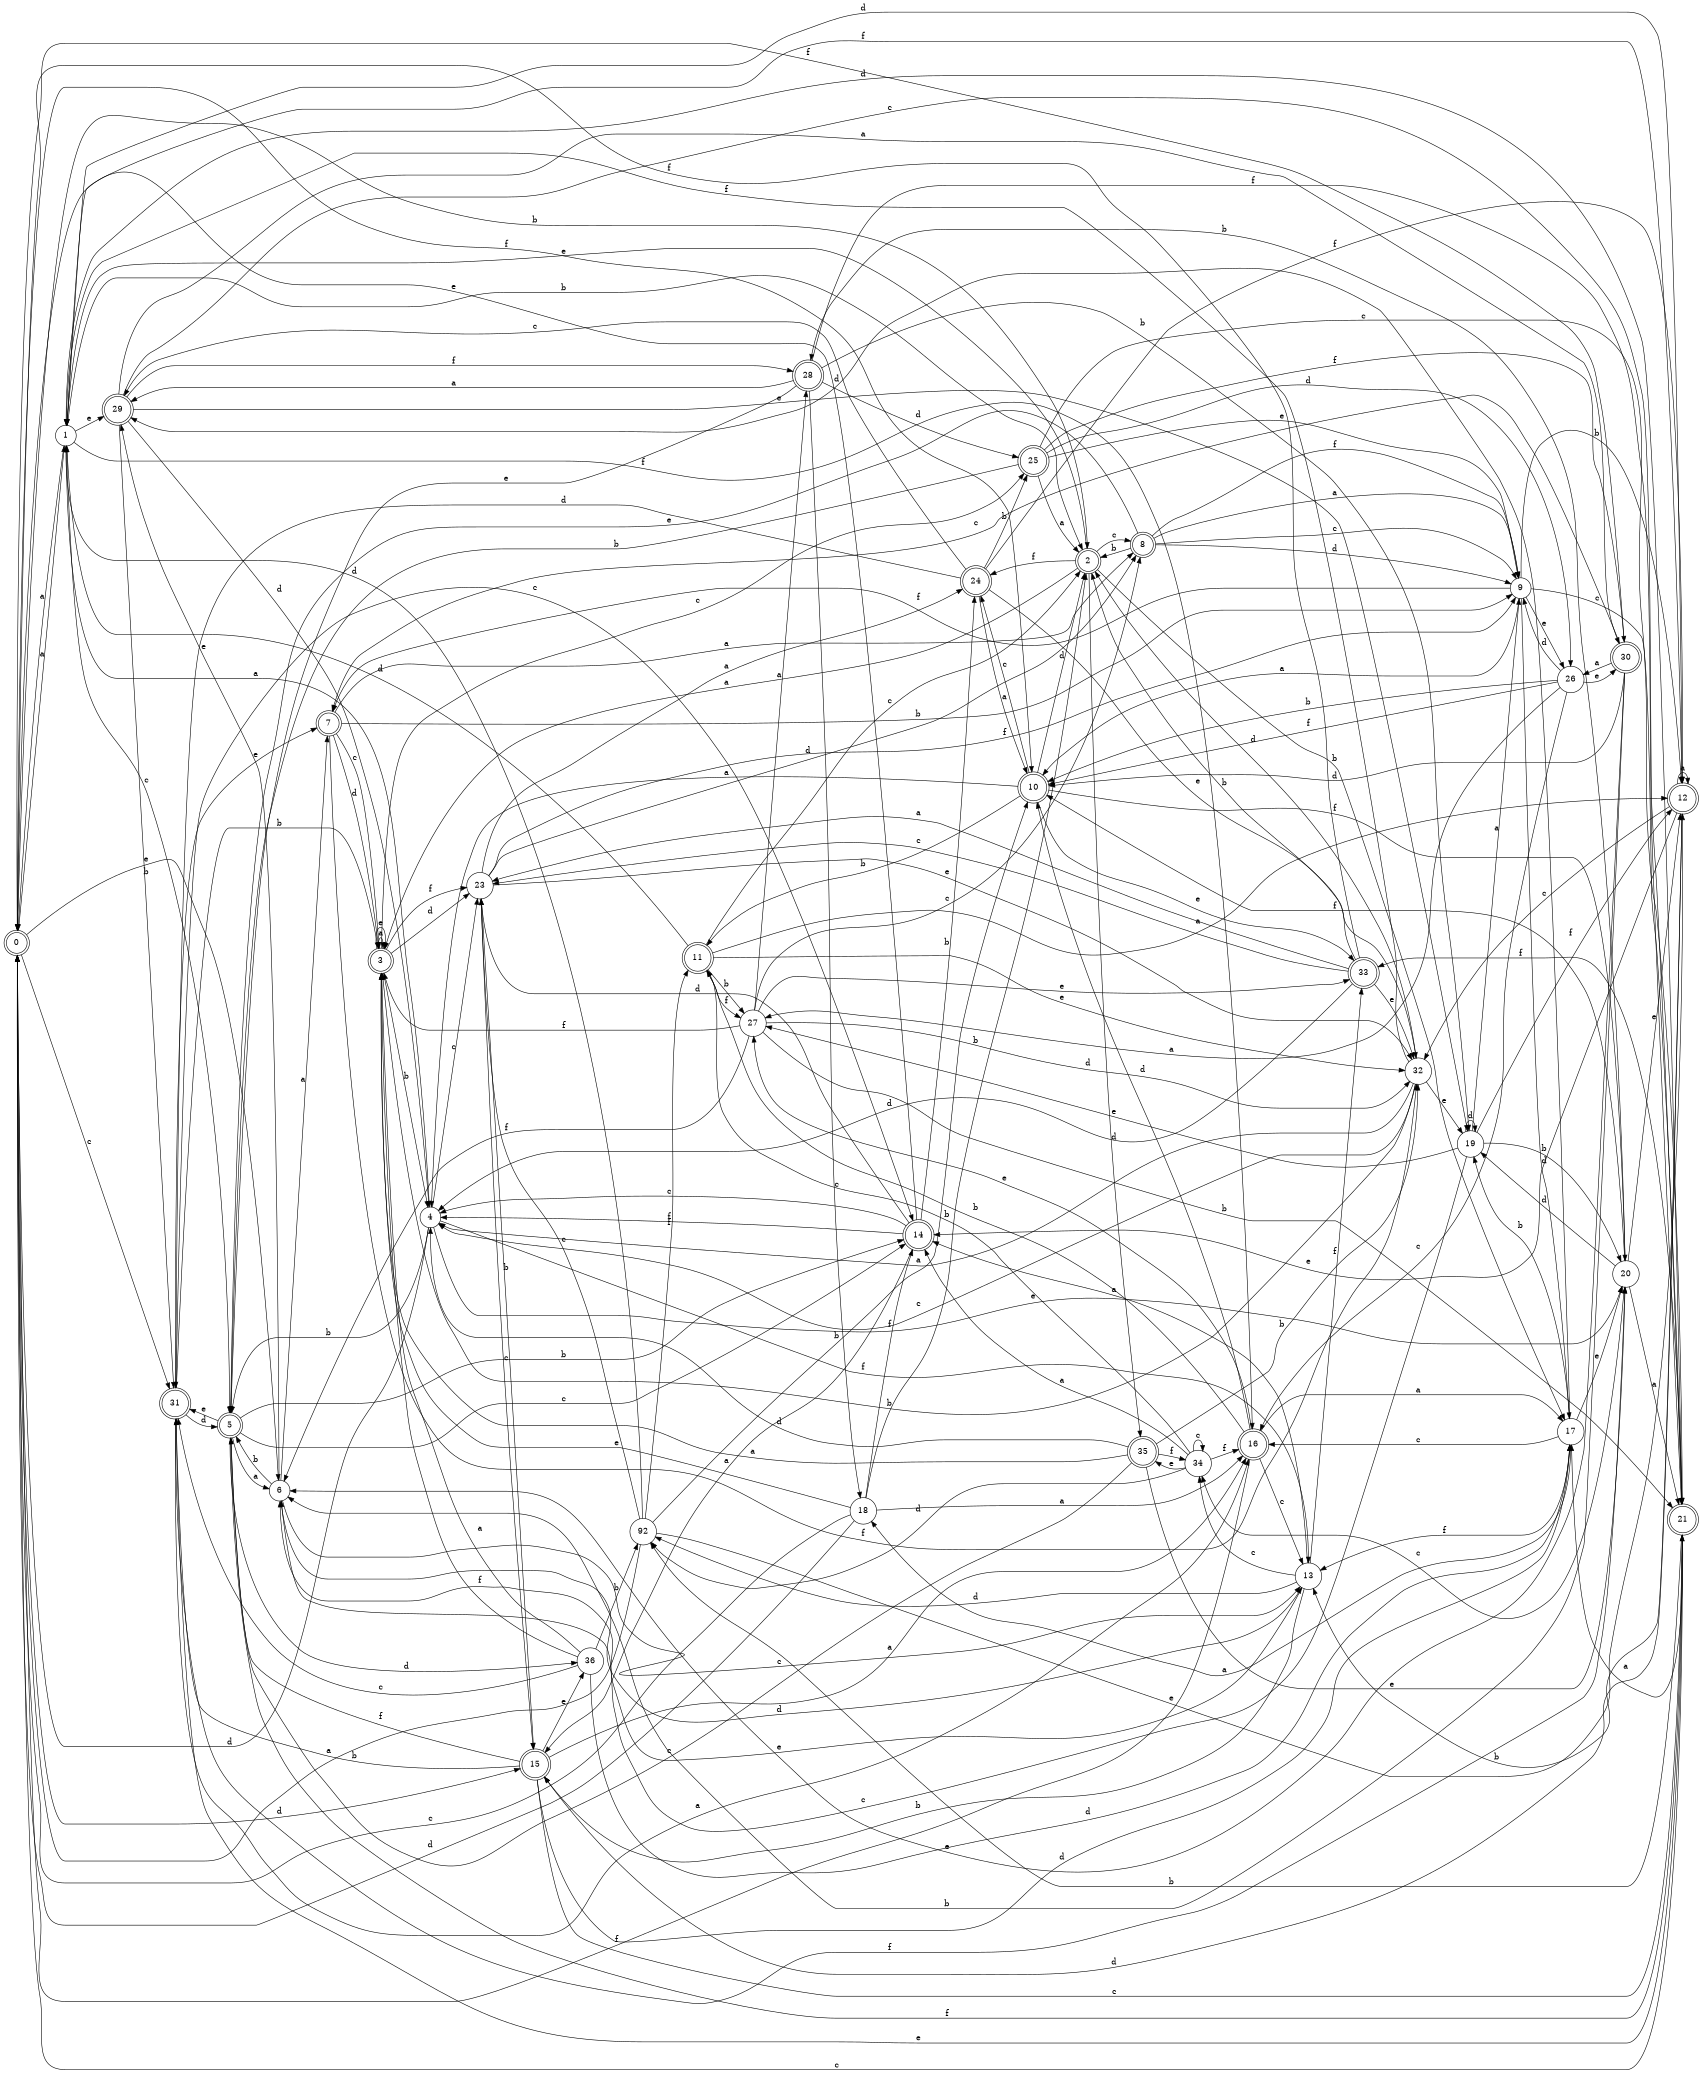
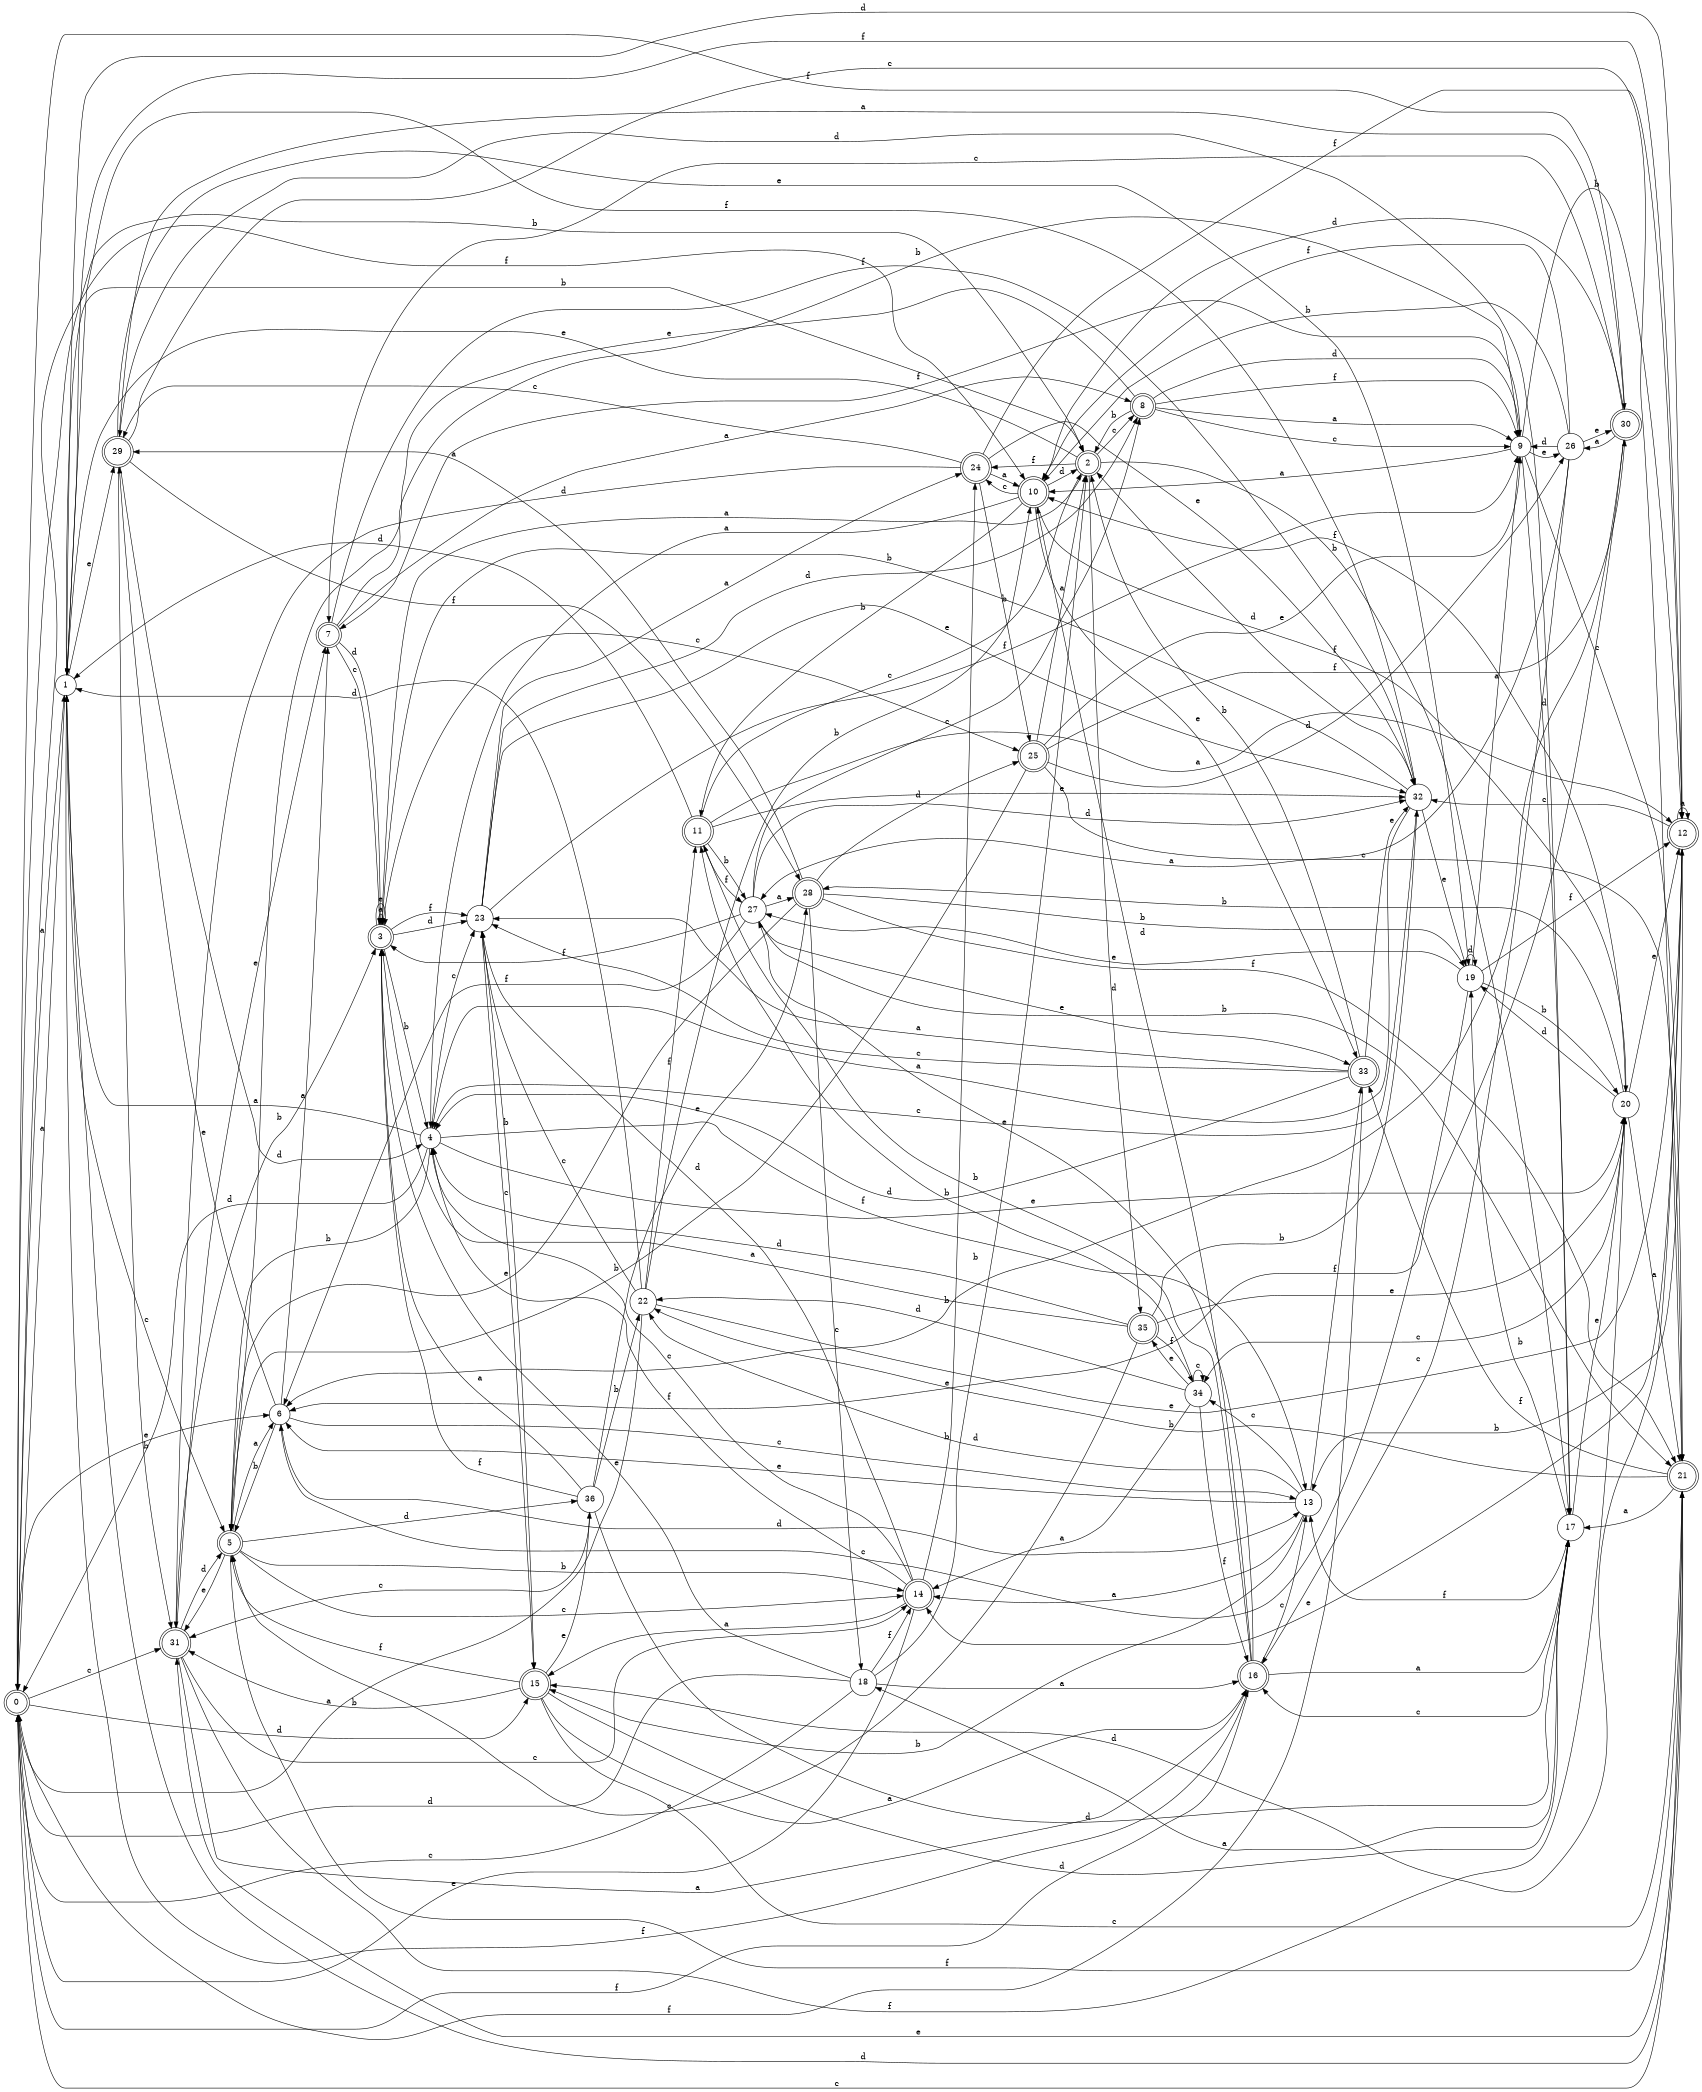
edge "36" -> "28": added, label "e"
node "92": label "92" -> "22"
